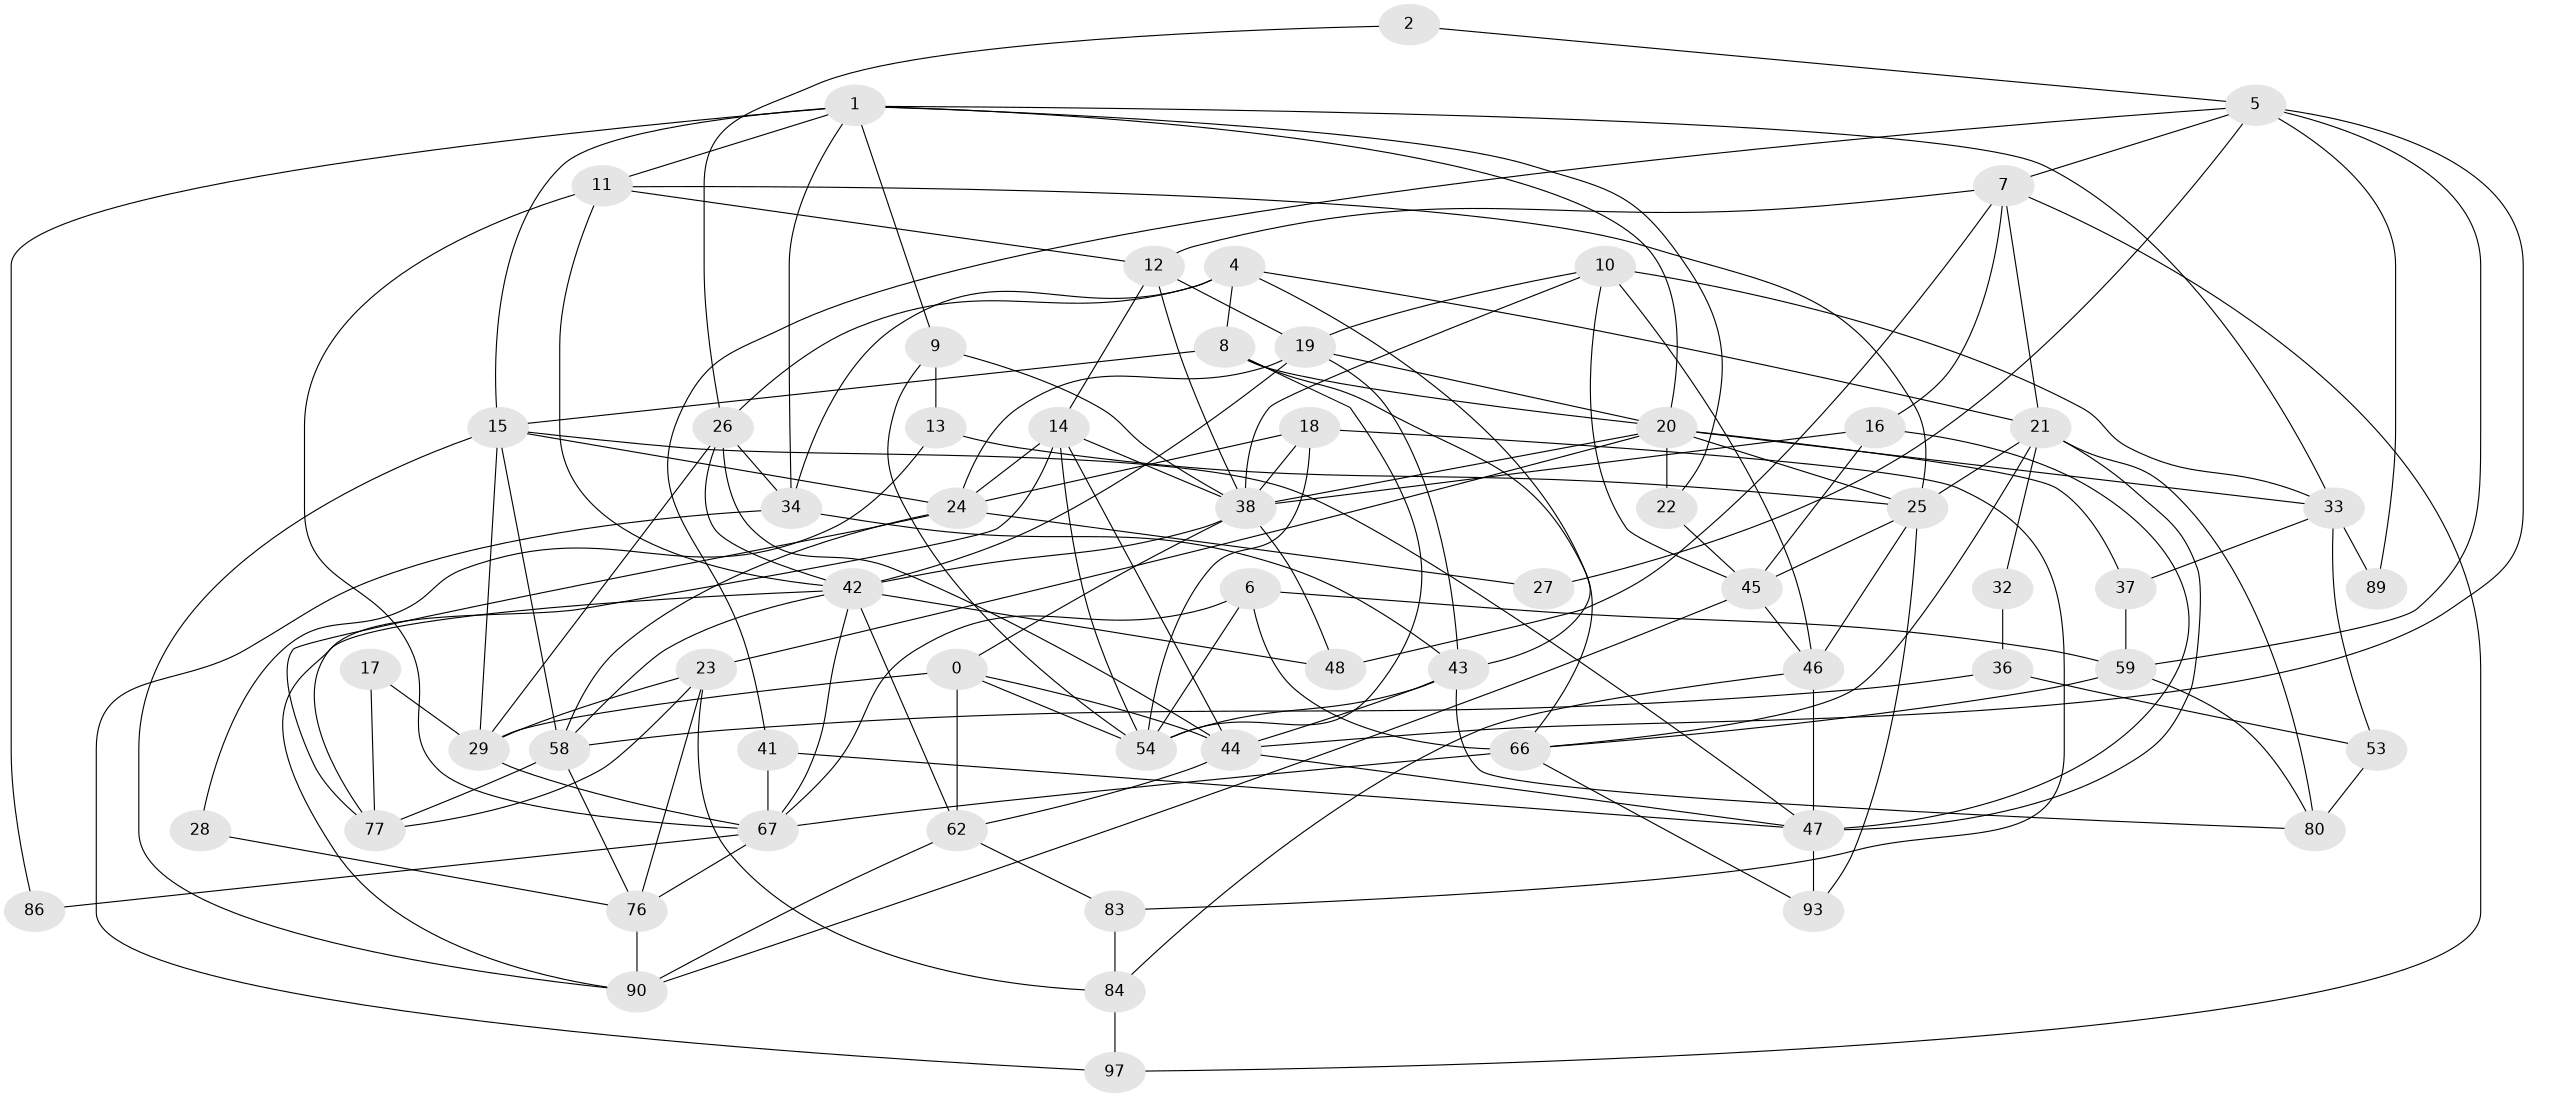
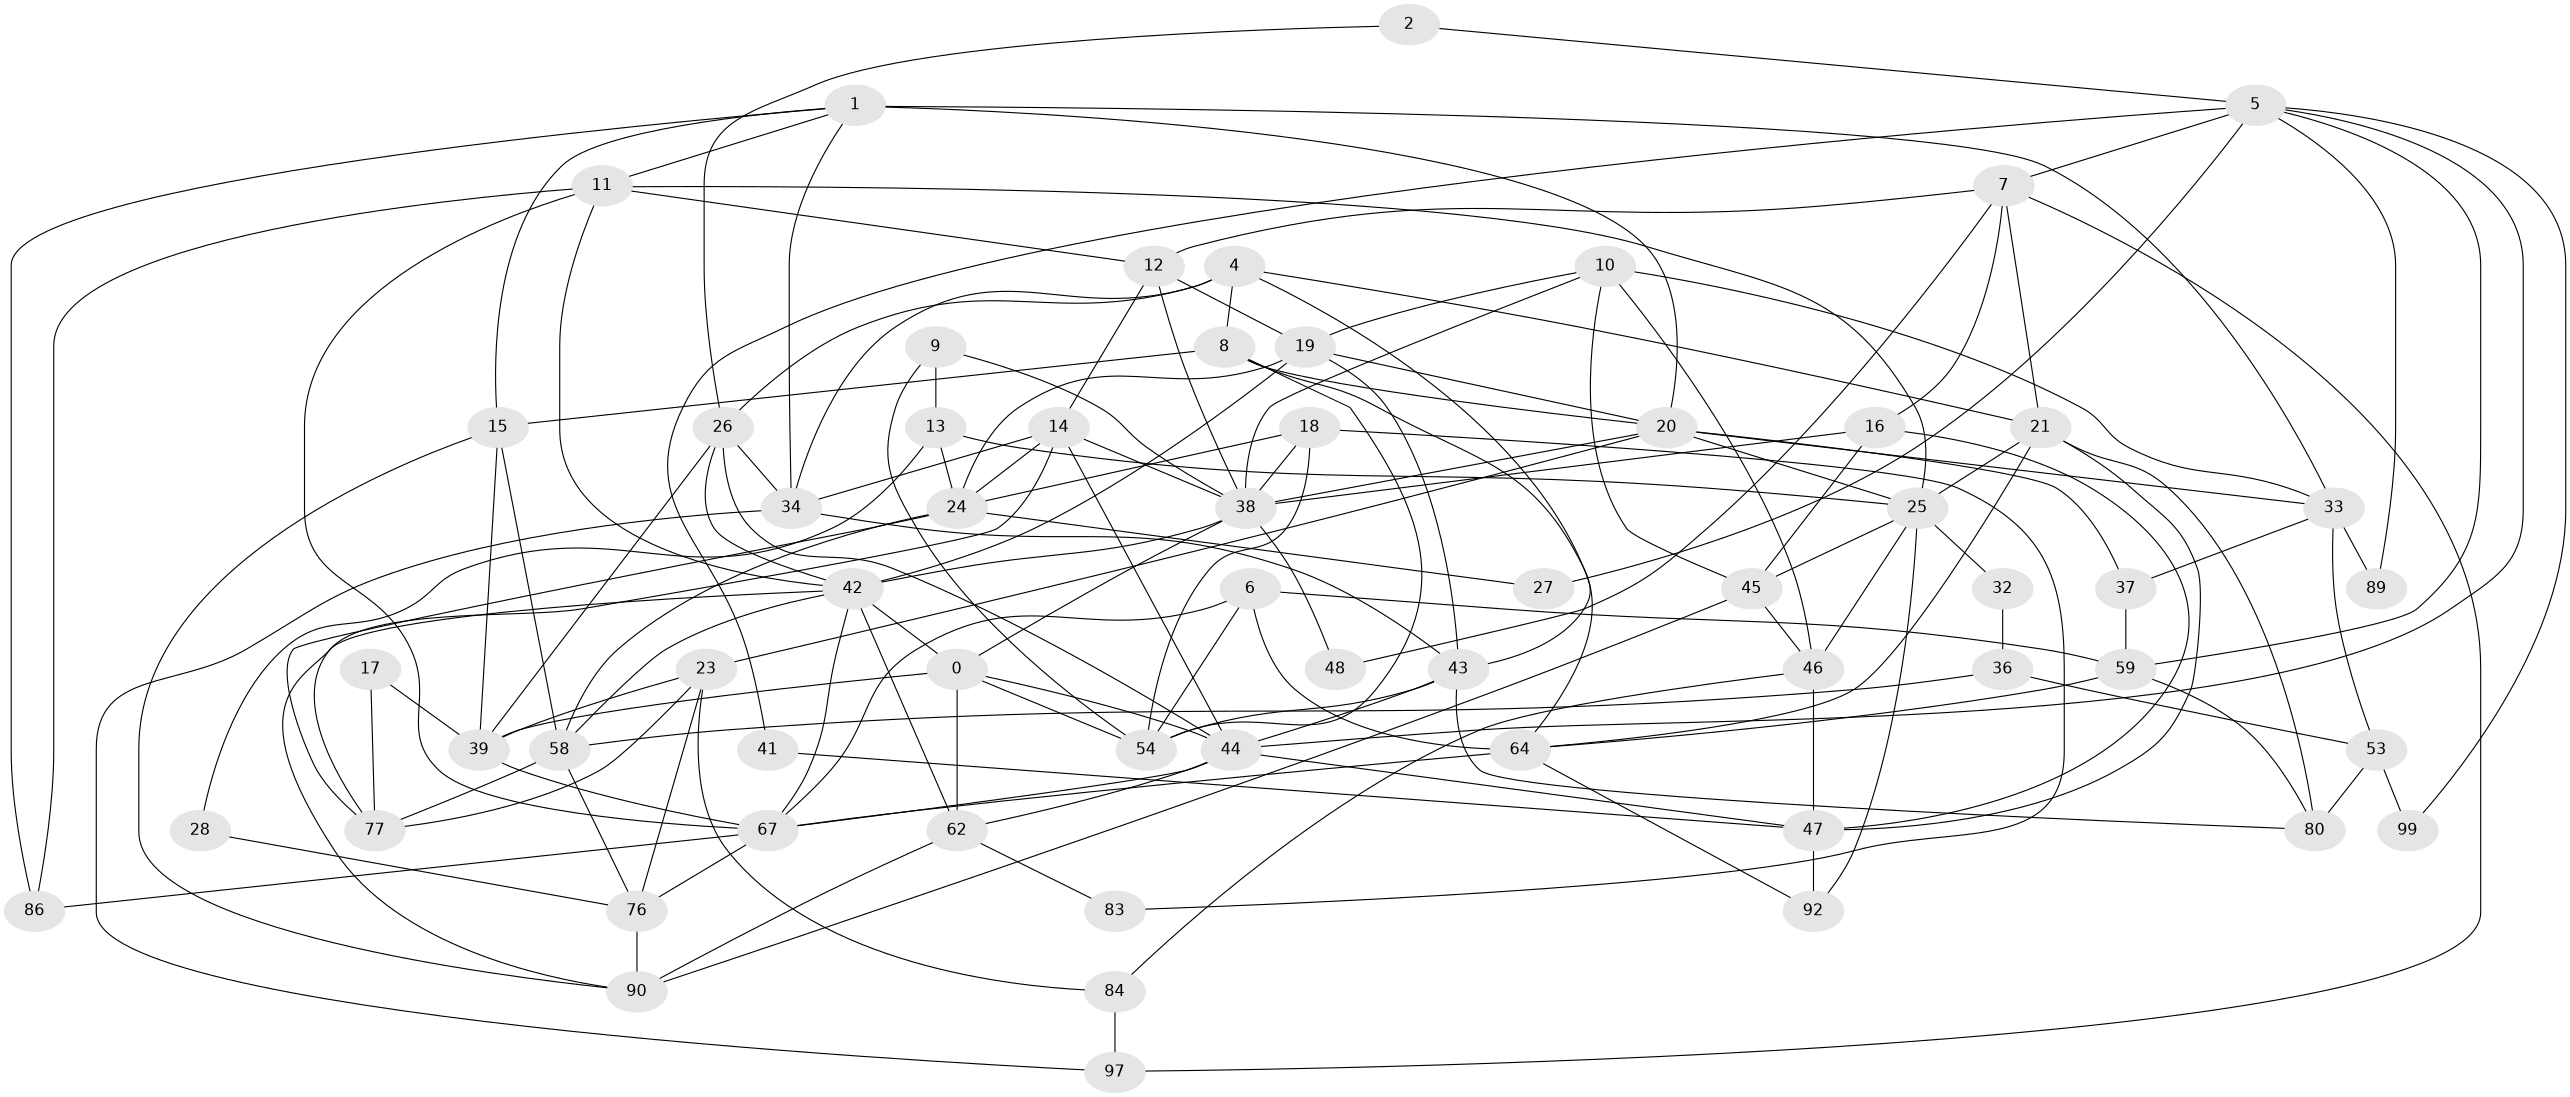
edge "1" -- "9": removed
edge "11" -- "86": added
edge "15" -- "24": now "13" -- "24"
edge "15" -- "47": removed
node "22": removed
edge "21" -- "32": now "25" -- "32"
edge "14" -- "54": now "14" -- "34"
edge "42" -- "48": now "42" -- "0"
node "29": label "29" -> "39"
node "66": label "66" -> "64"
edge "41" -- "67": now "44" -- "67"
node "99": added
node "93": label "93" -> "92"
edge "83" -- "84": removed
